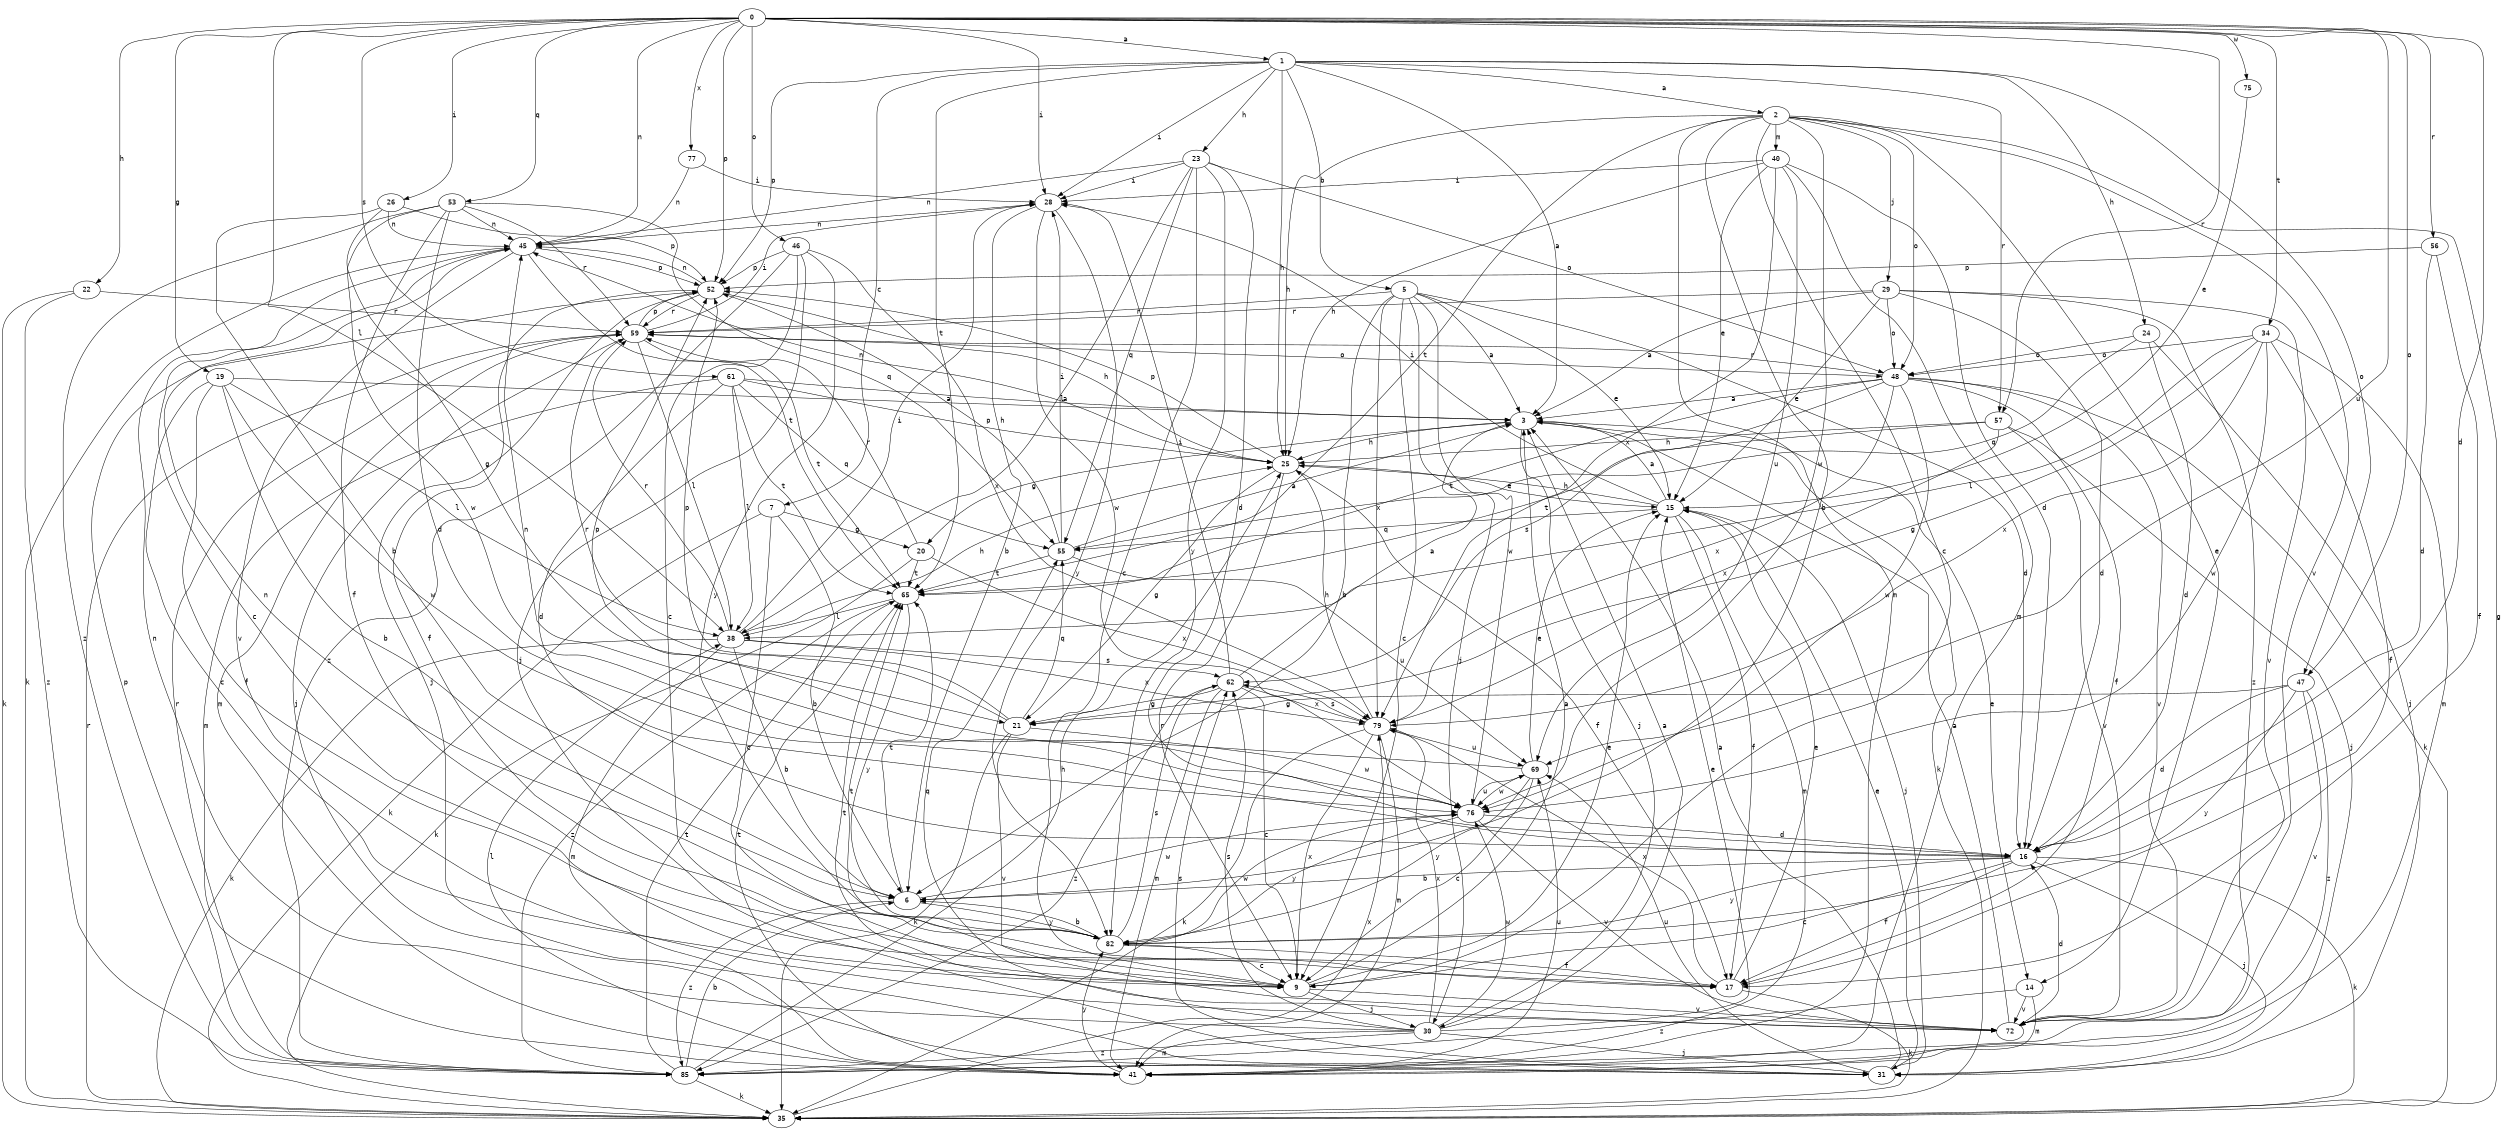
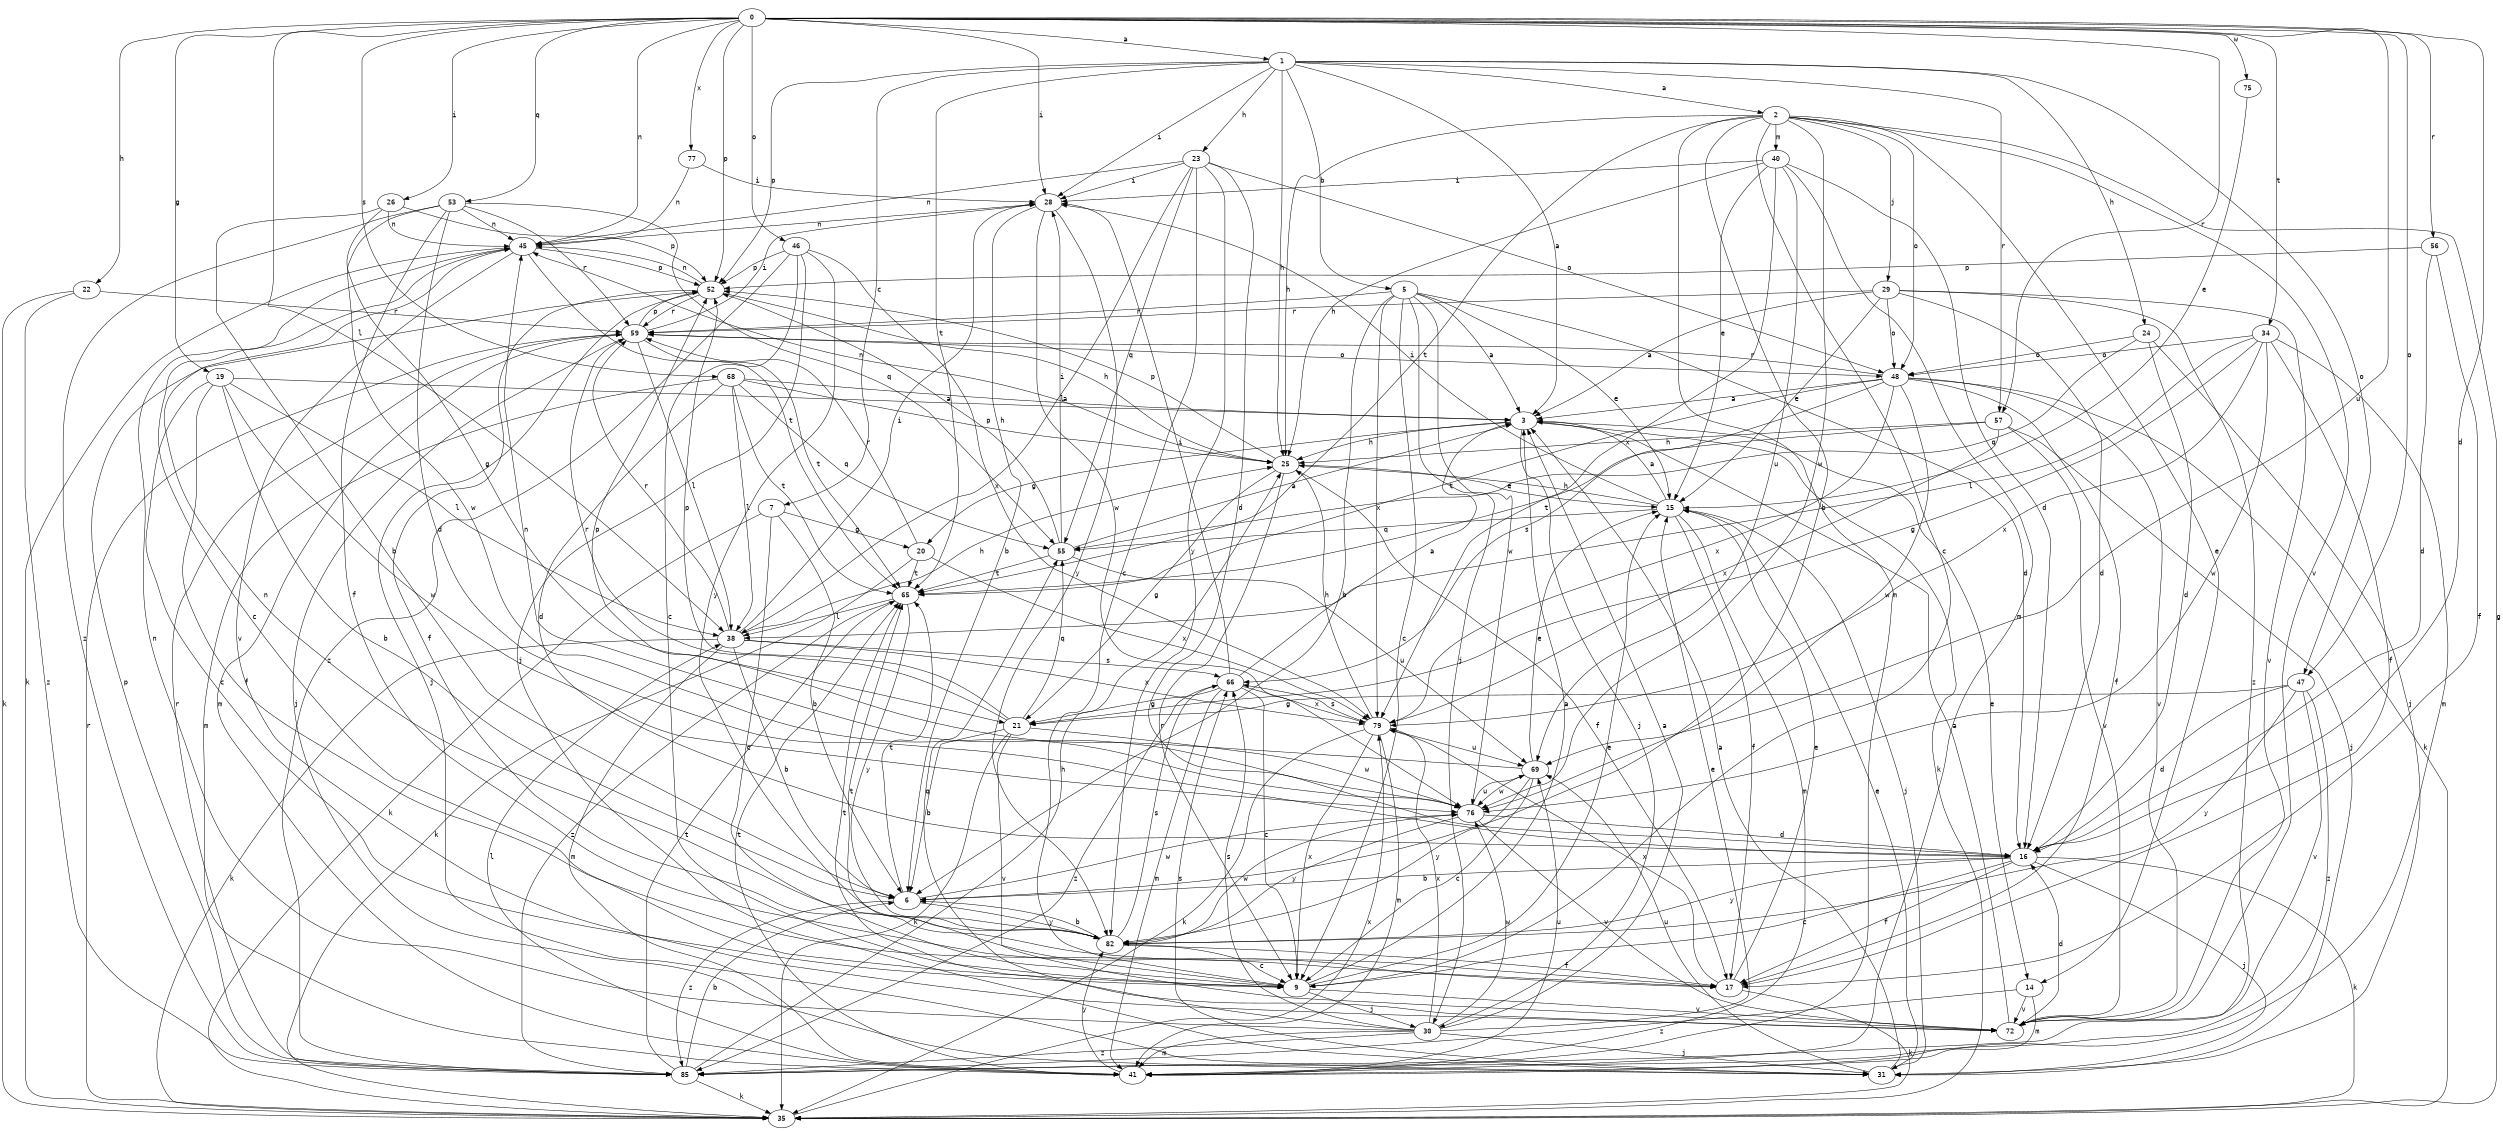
node "61": label "61" -> "68"
node "62": label "62" -> "66"
edge "21" -> "6": added, label "b"
